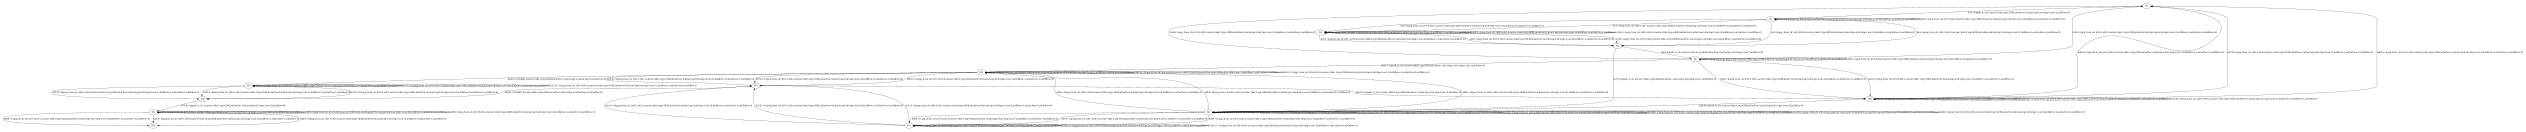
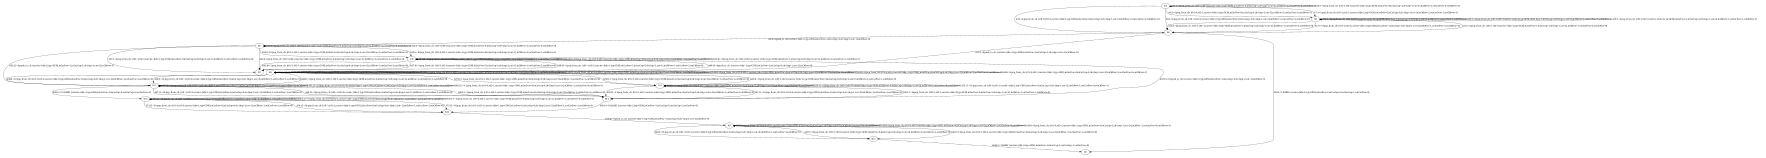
edge "N2" -> "N3": removed, label "A2:2->3:push_to_cb: {carrier={idx=1,typ=CON},inCarPow=2,inCarCap=0,cb={inp=1,out=2},inCbPow=0}"
node "N7": added
